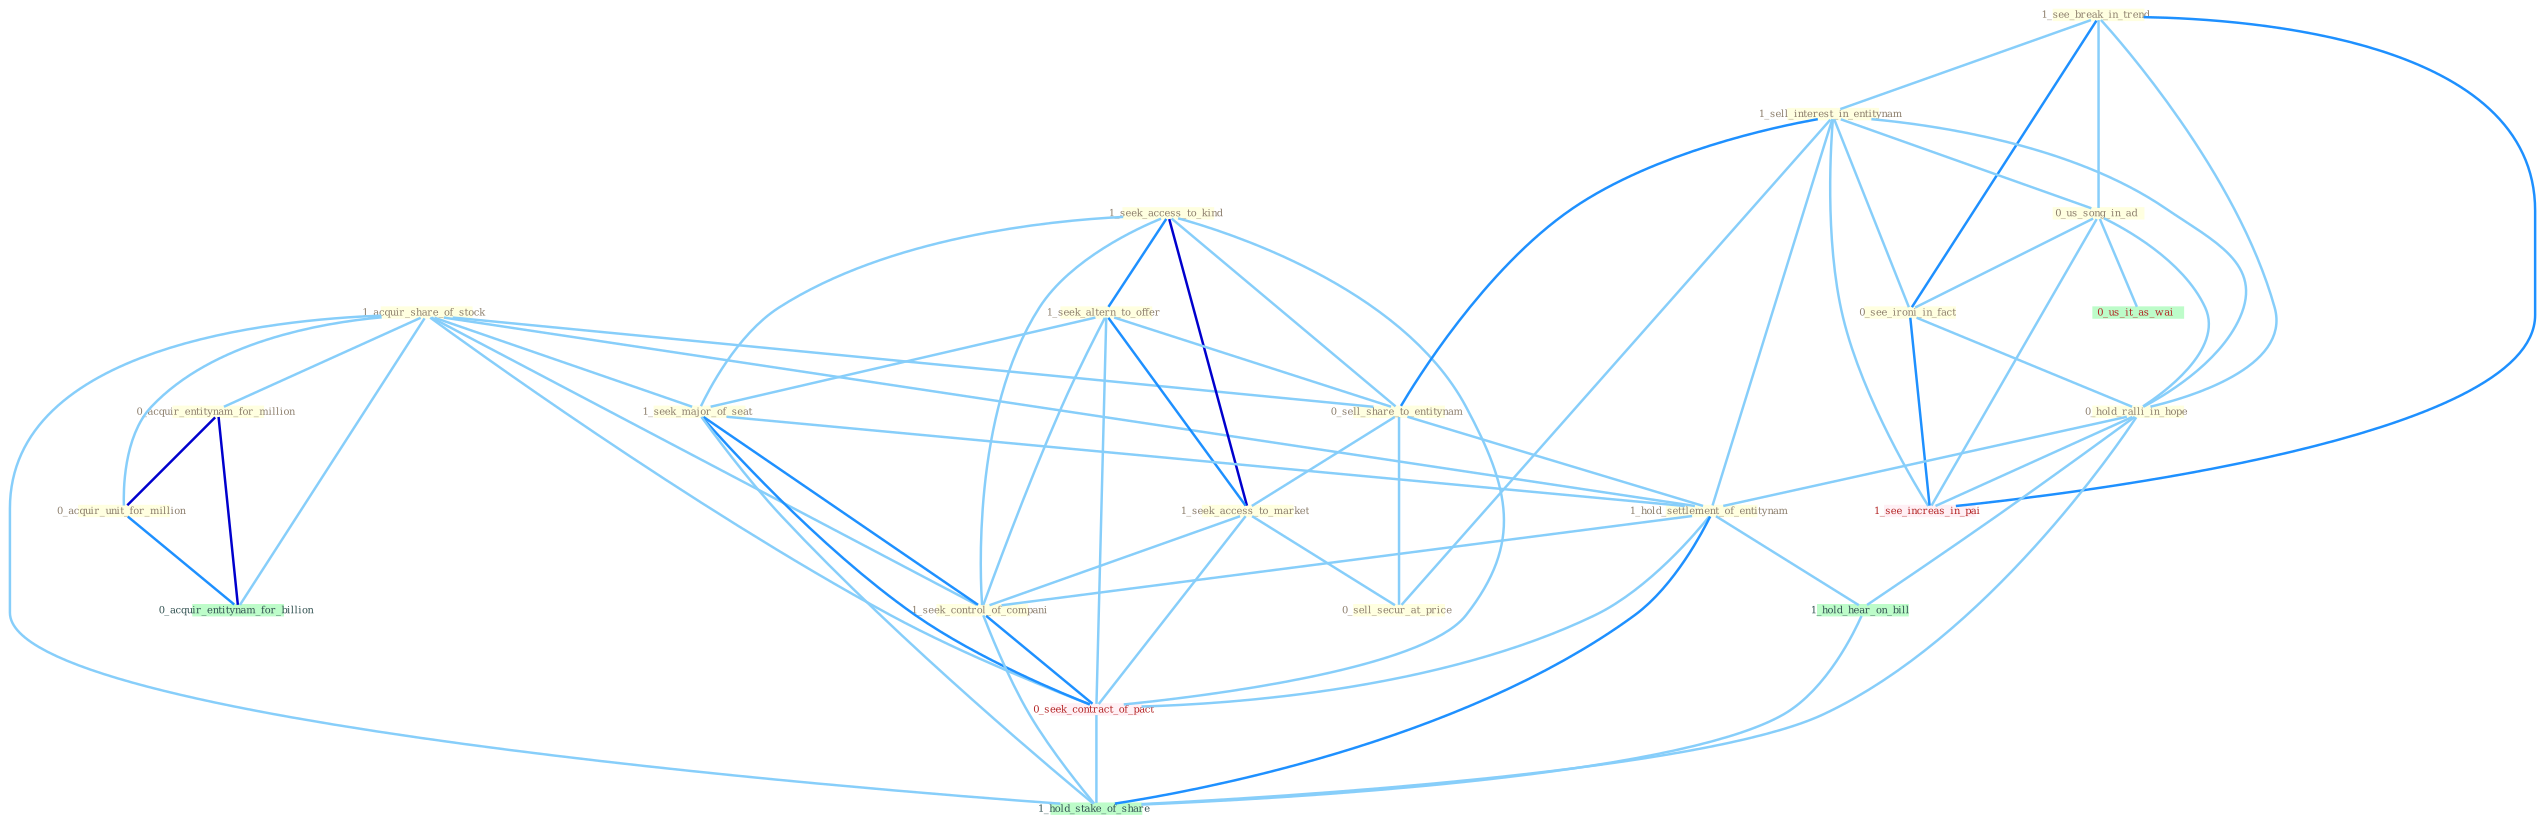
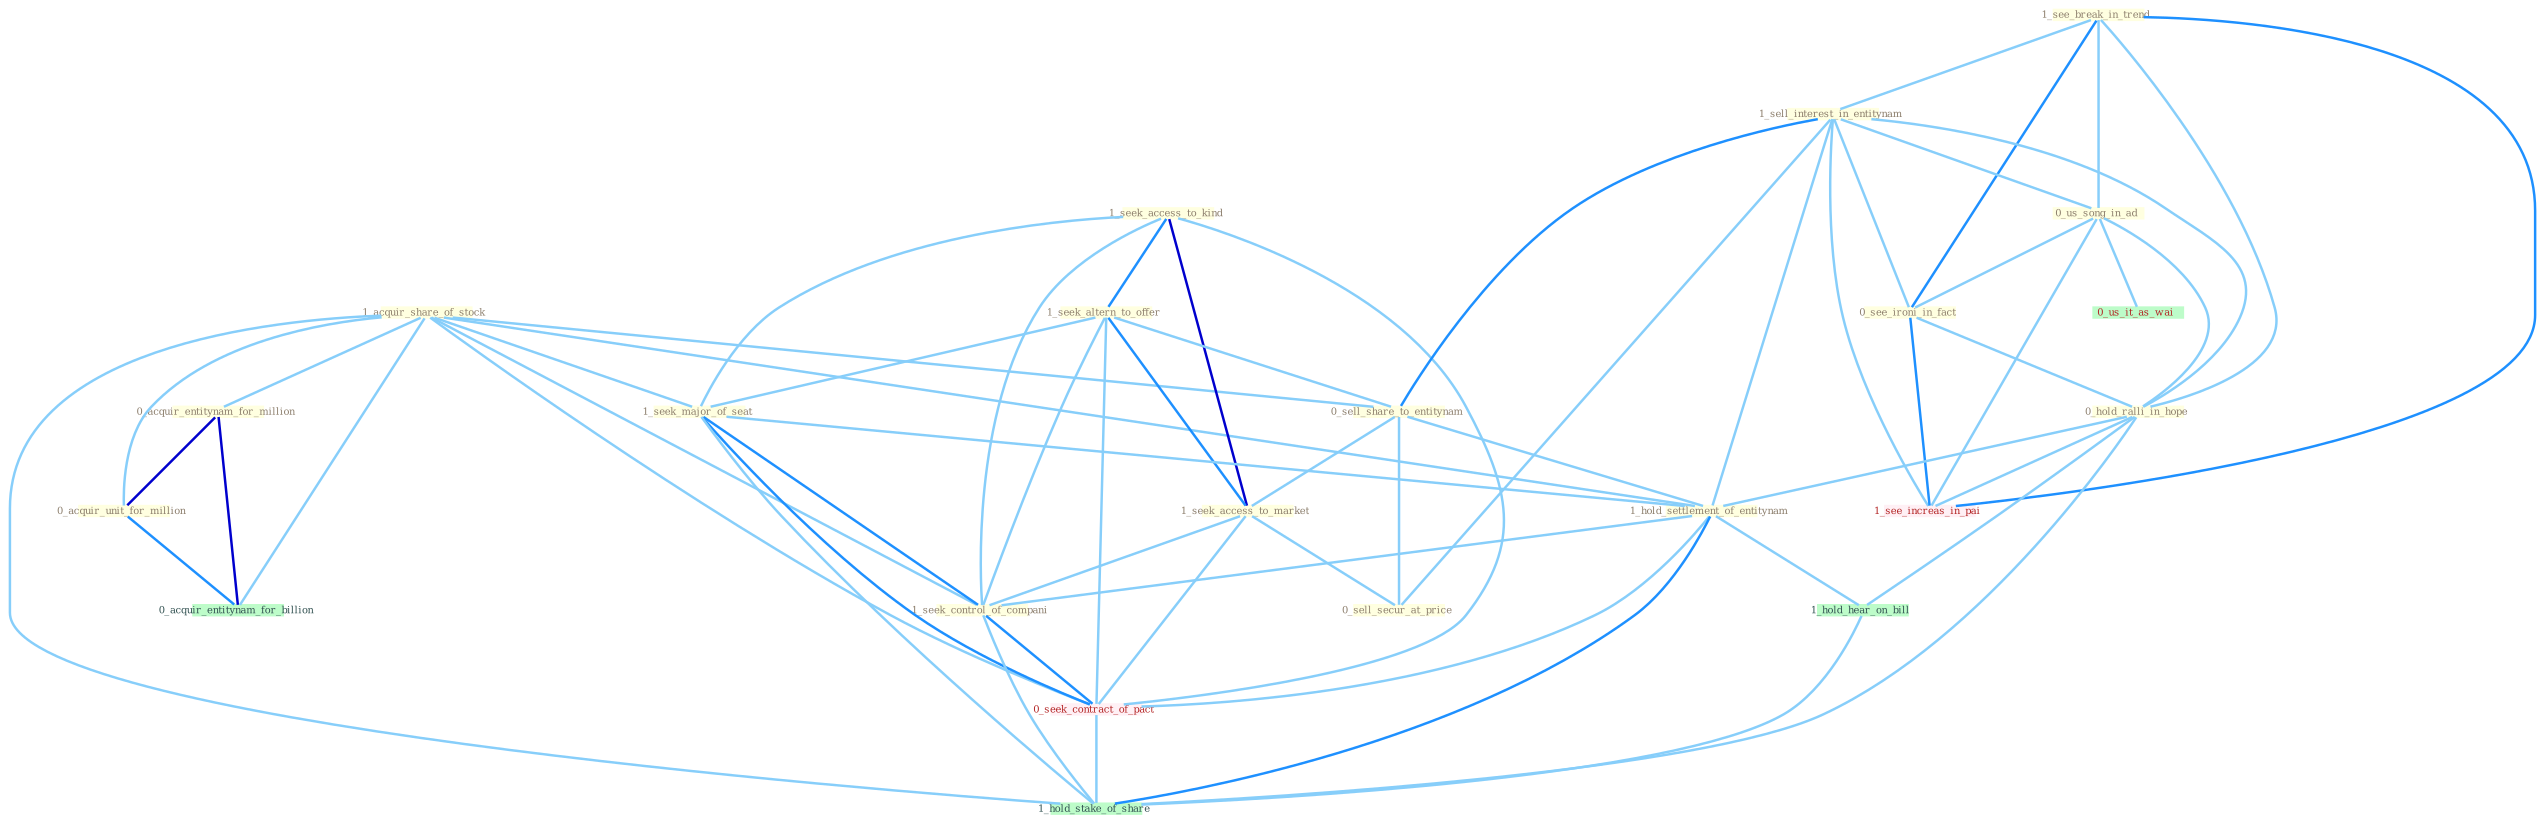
edge "1_seek_access_to_kind" -- "0_sell_share_to_entitynam": removed
